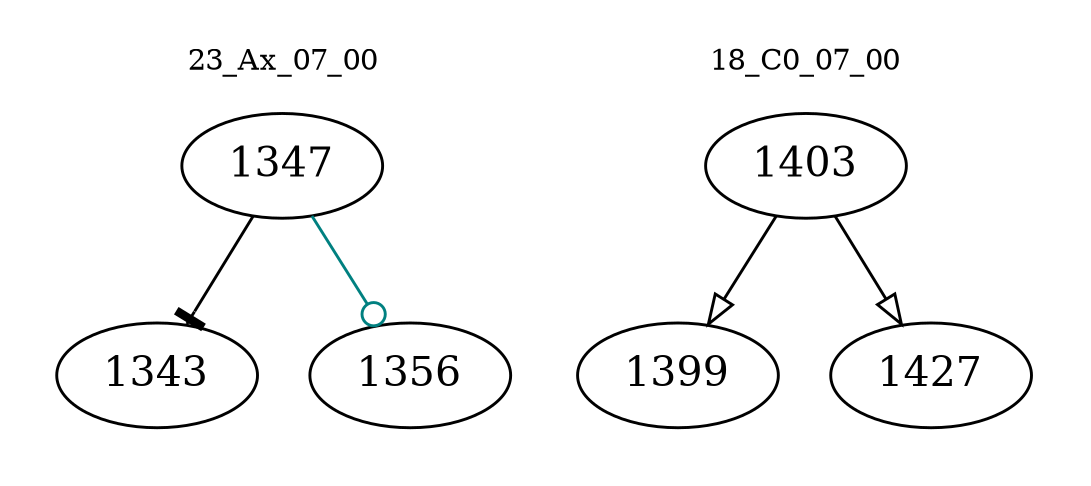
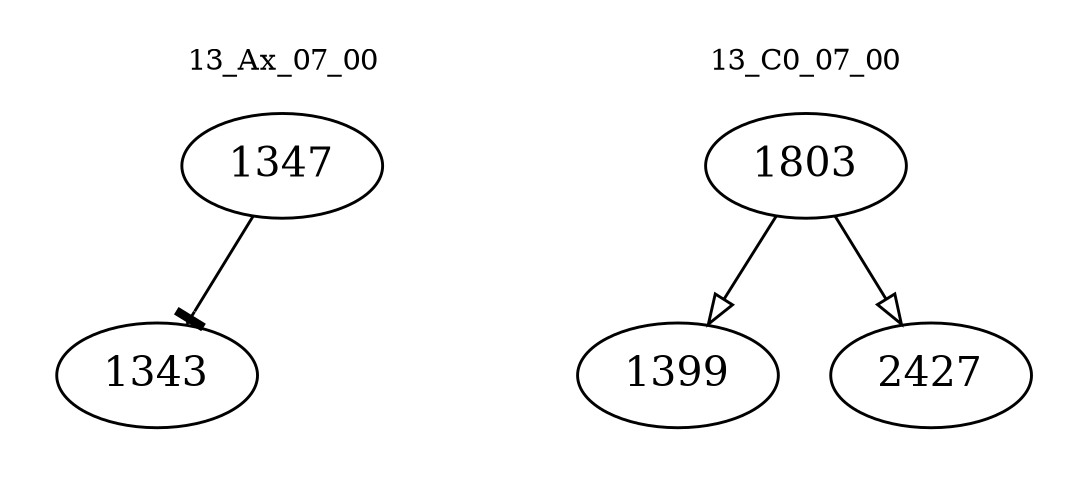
cluster "23_Ax_07_00": label "23_Ax_07_00" -> "13_Ax_07_00"
cluster "18_C0_07_00": label "18_C0_07_00" -> "13_C0_07_00"
node "1403": label "1403" -> "1803"
node "1356": removed
node "1427": label "1427" -> "2427"
